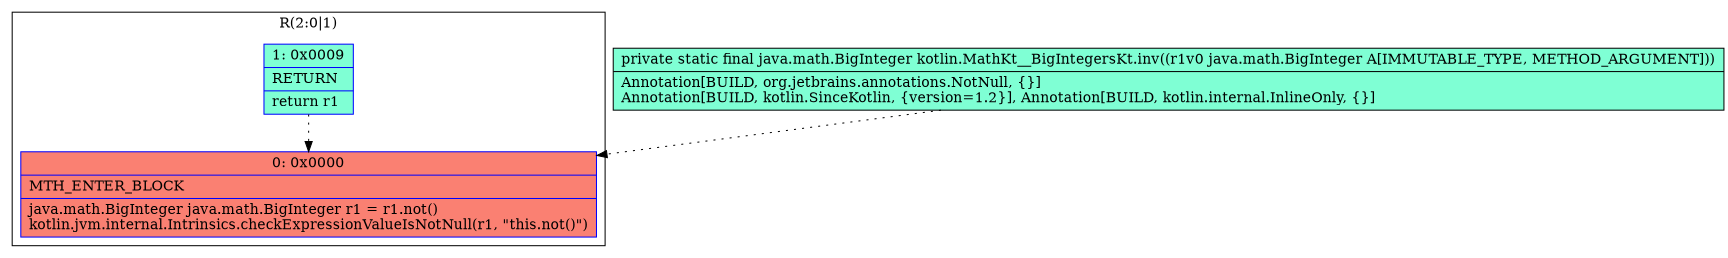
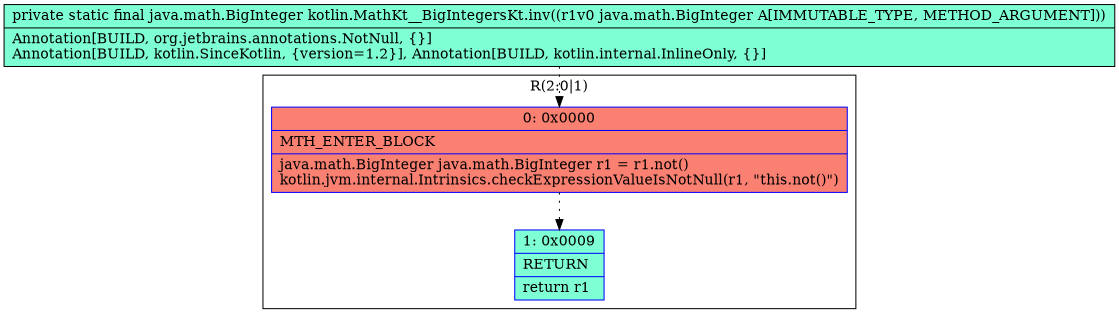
edge "1: 0x0009" -> "0: 0x0000": reversed
